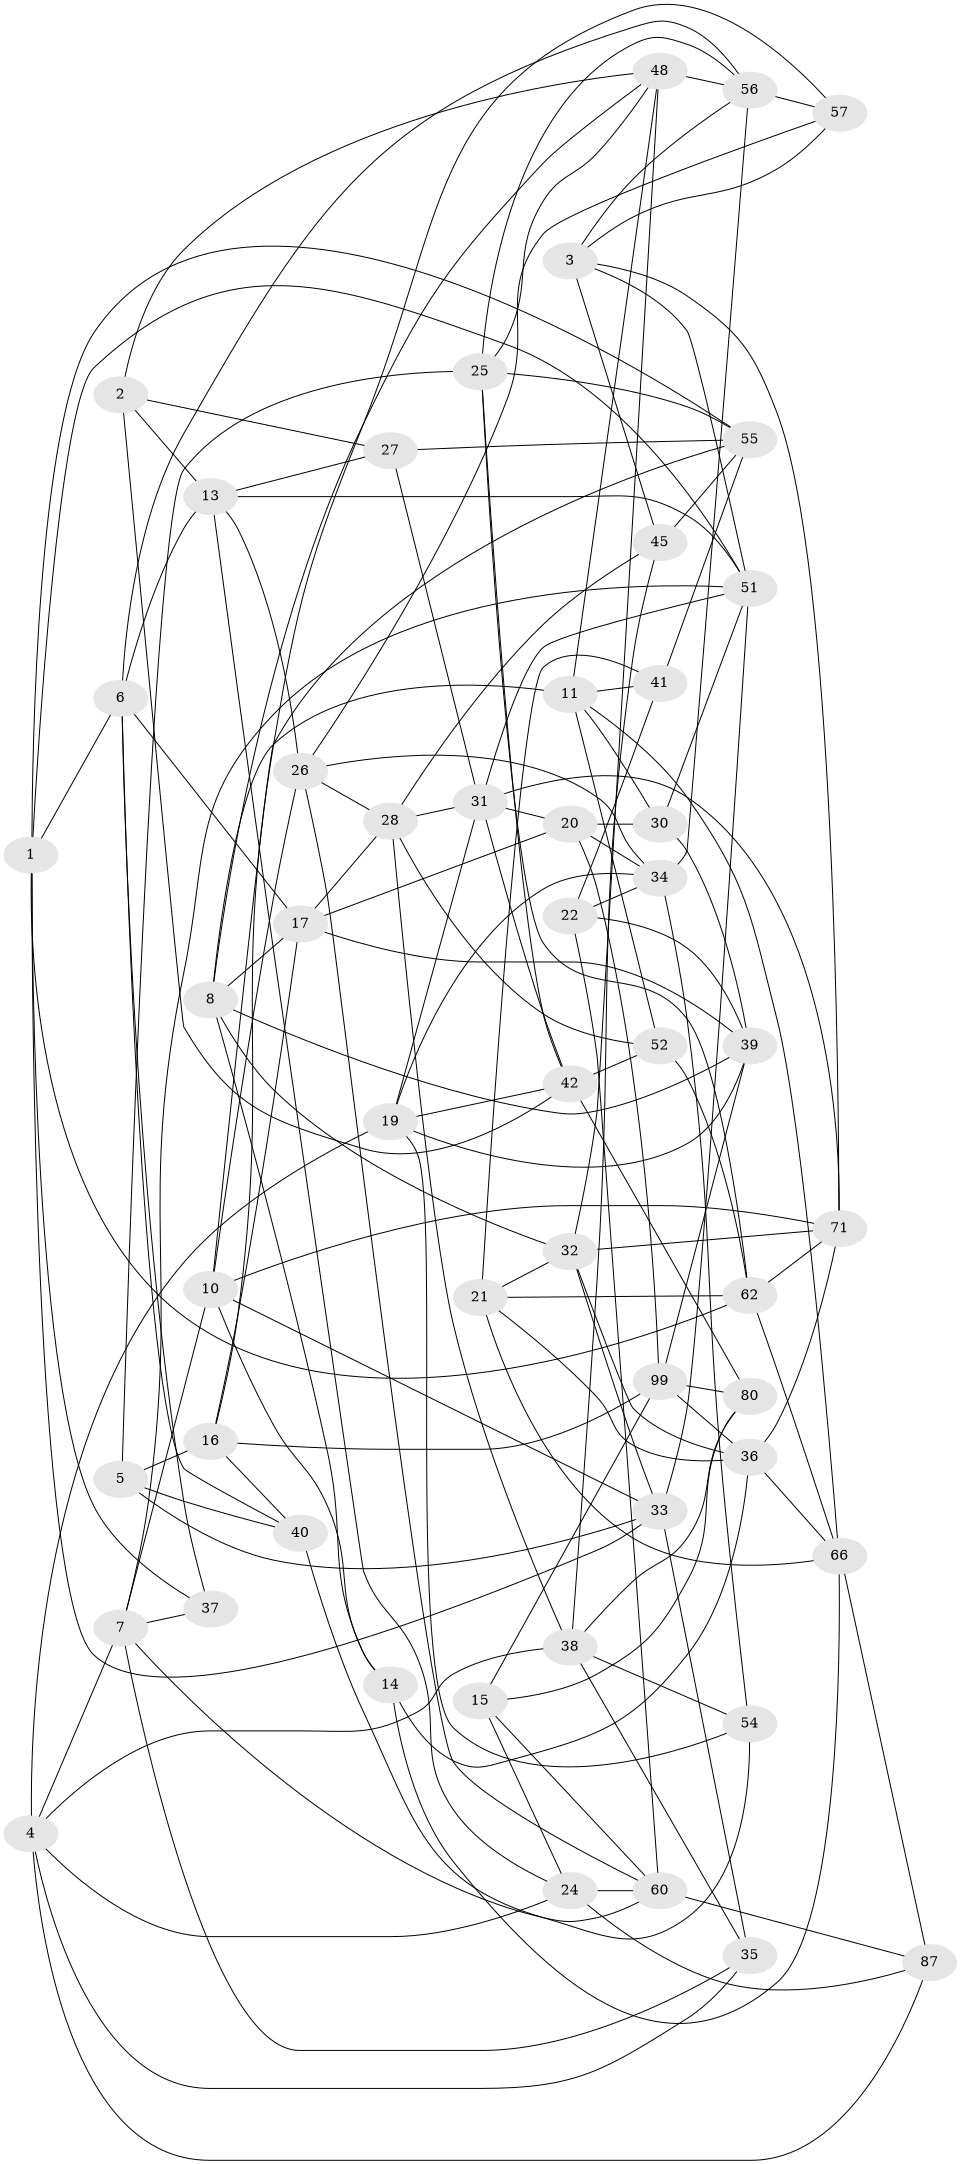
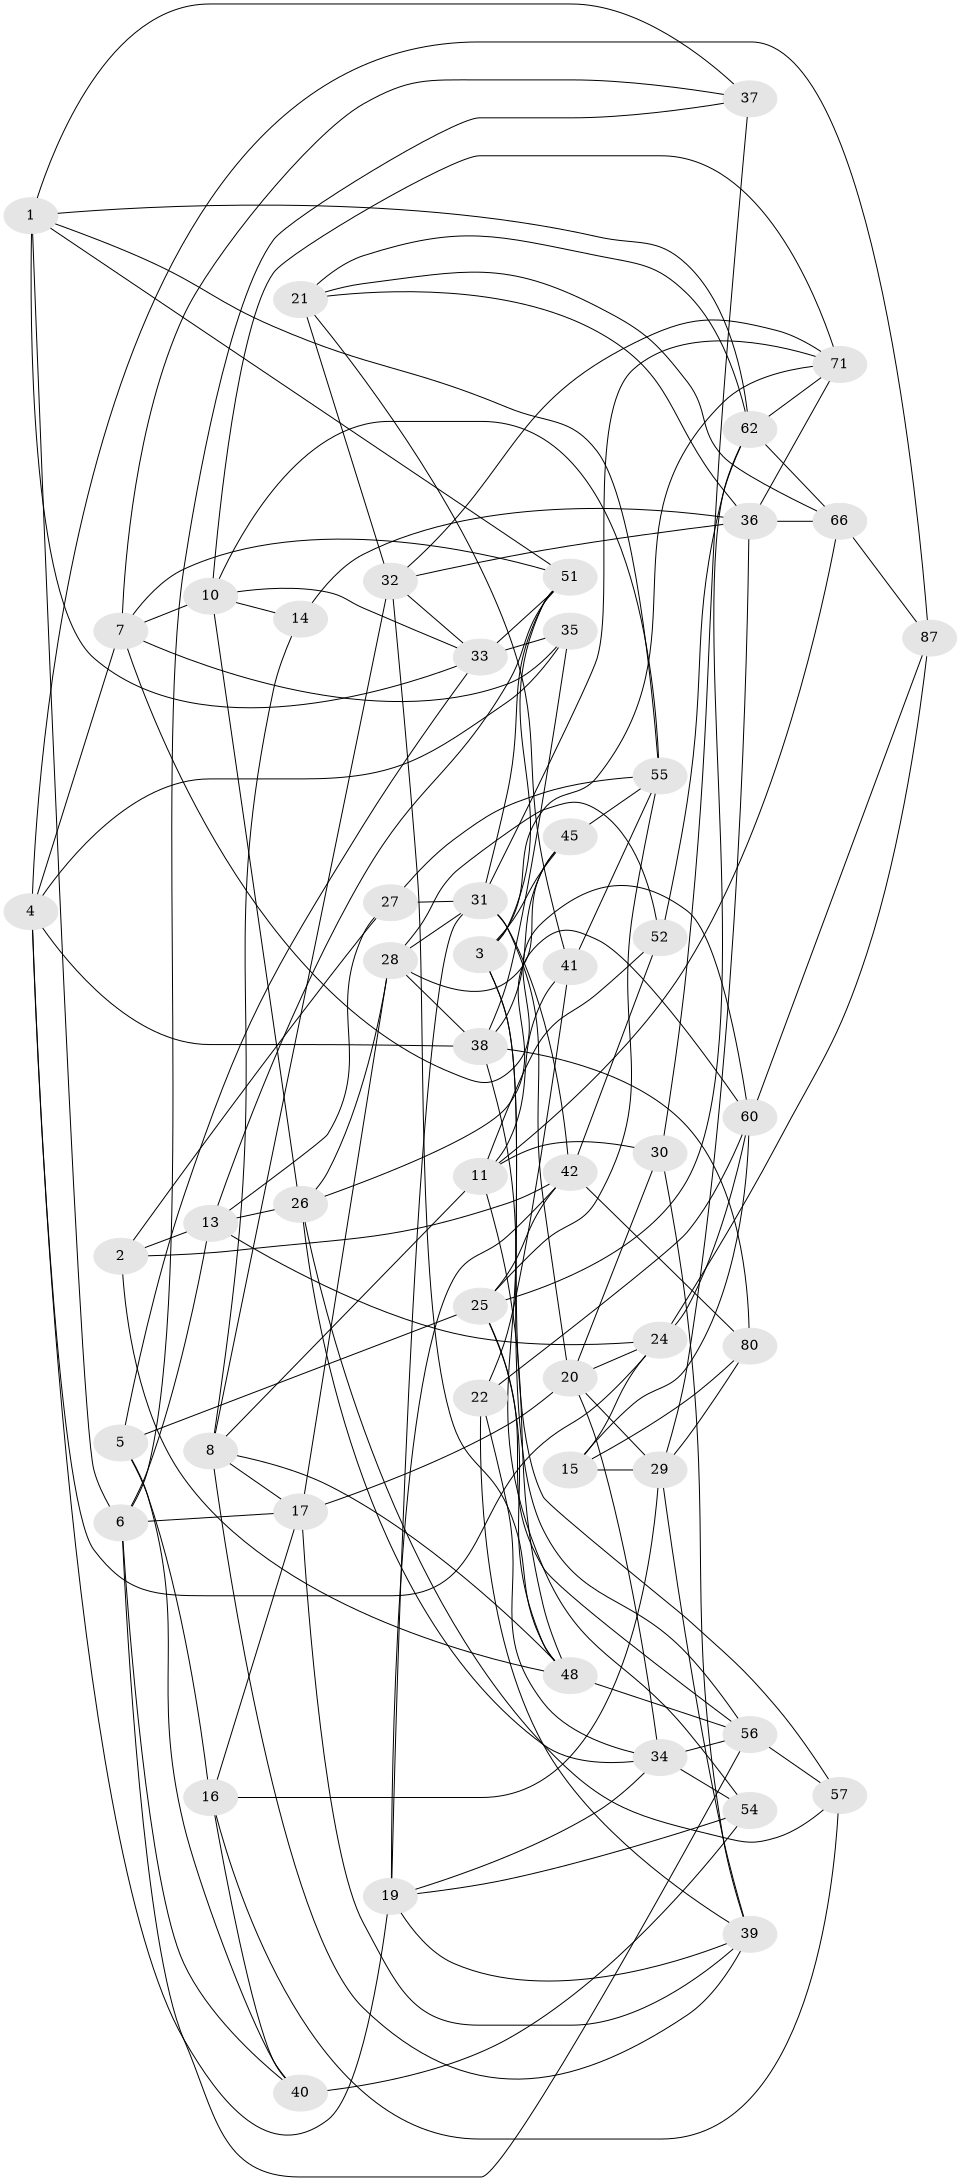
edge "51" -- "30": now "37" -- "30"
edge "24" -- "20": added
node "99": label "99" -> "29"
edge "66" -- "14": removed
